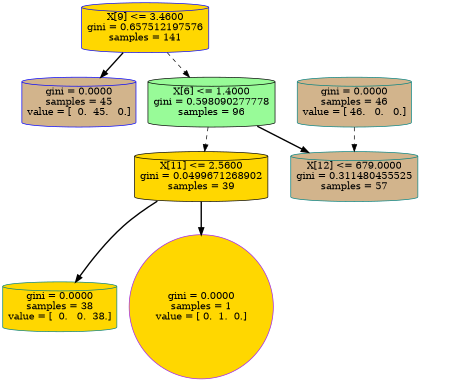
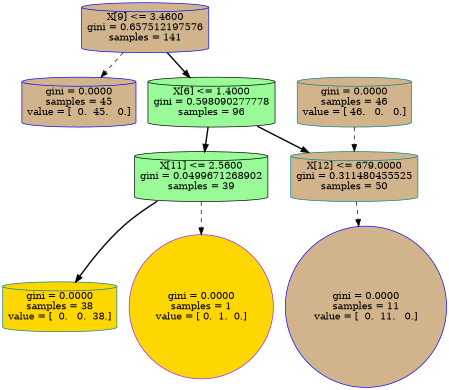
node "X[9] <= 3.4600 gini = 0.657512197576 samples = 141": fillcolor gold -> tan
edge "X[9] <= 3.4600 gini = 0.657512197576 samples = 141" -> "gini = 0.0000 samples = 45 value = [  0.  45.   0.]": style bold -> dashed
edge "X[9] <= 3.4600 gini = 0.657512197576 samples = 141" -> "X[6] <= 1.4000 gini = 0.598090277778 samples = 96": style dashed -> bold
edge "X[6] <= 1.4000 gini = 0.598090277778 samples = 96" -> "X[11] <= 2.5600 gini = 0.0499671268902 samples = 39": style dashed -> bold
node "X[11] <= 2.5600 gini = 0.0499671268902 samples = 39": fillcolor gold -> palegreen
node "X[12] <= 679.0000 gini = 0.311480455525 samples = 57": label "X[12] <= 679.0000 gini = 0.311480455525 samples = 57" -> "X[12] <= 679.0000 gini = 0.311480455525 samples = 50"
edge "X[11] <= 2.5600 gini = 0.0499671268902 samples = 39" -> "gini = 0.0000 samples = 1 value = [ 0.  1.  0.]": style bold -> dashed
node "gini = 0.0000 samples = 11 value = [  0.  11.   0.]": added
